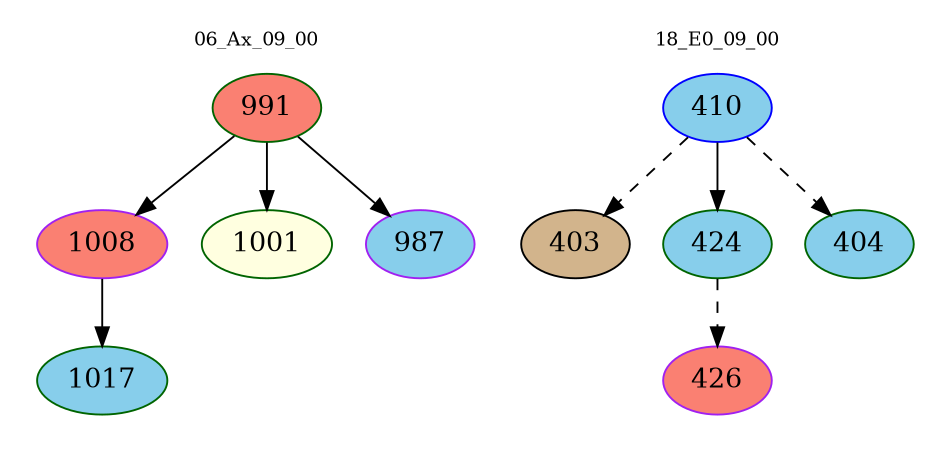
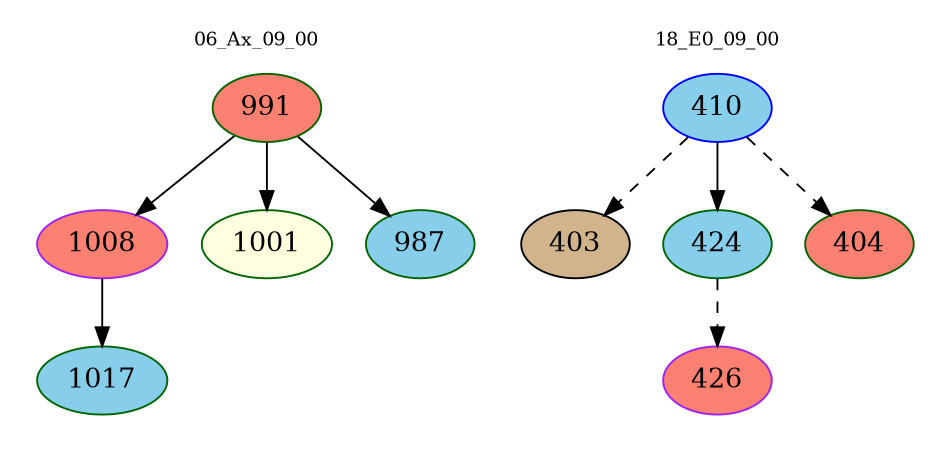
node "987": color purple -> darkgreen
node "404": fillcolor skyblue -> salmon
